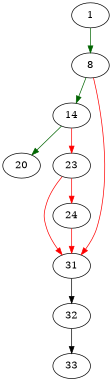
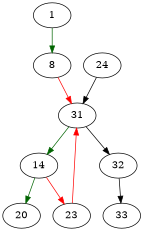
edge "8" -> "14": now "31" -> "14"
edge "23" -> "24": removed
edge "24" -> "31": color red -> black
